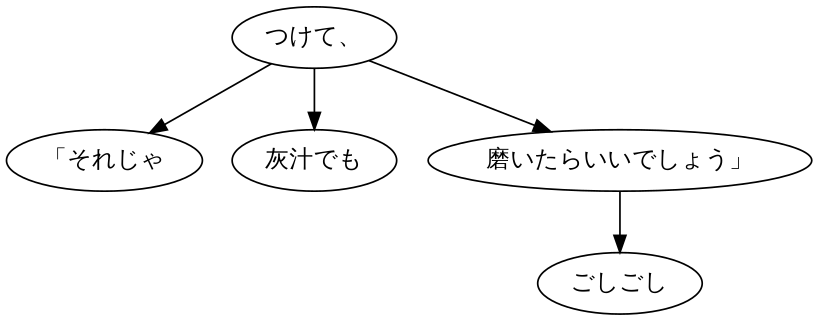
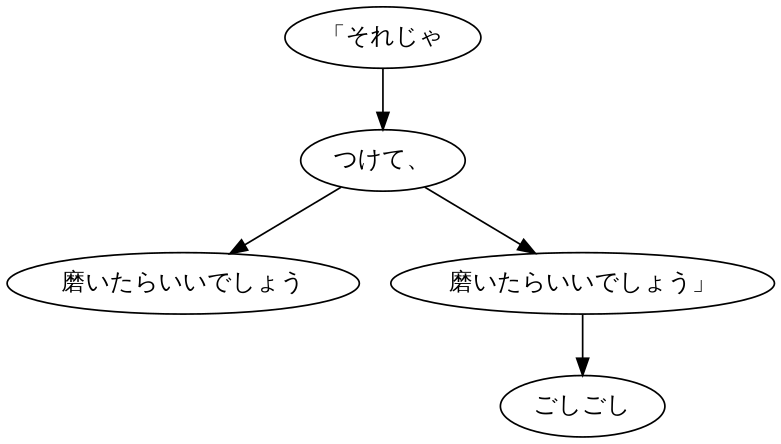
edge "つけて、" -> "「それじゃ": reversed
node "灰汁でも": label "灰汁でも" -> "磨いたらいいでしょう"
